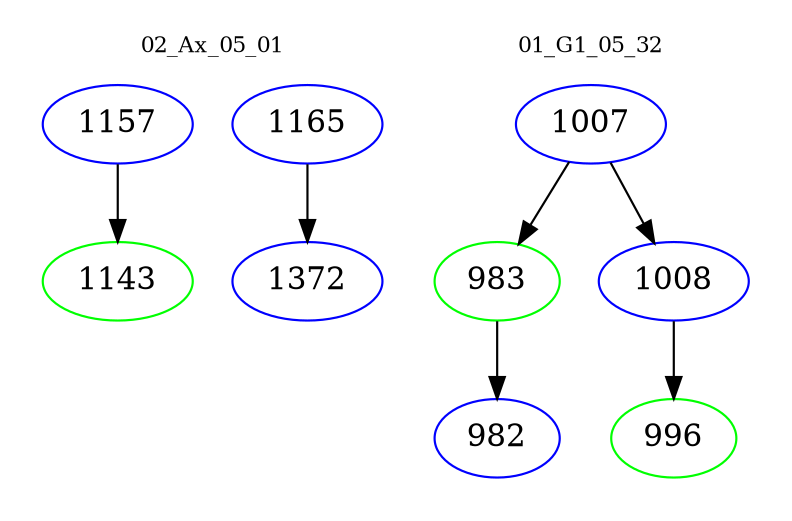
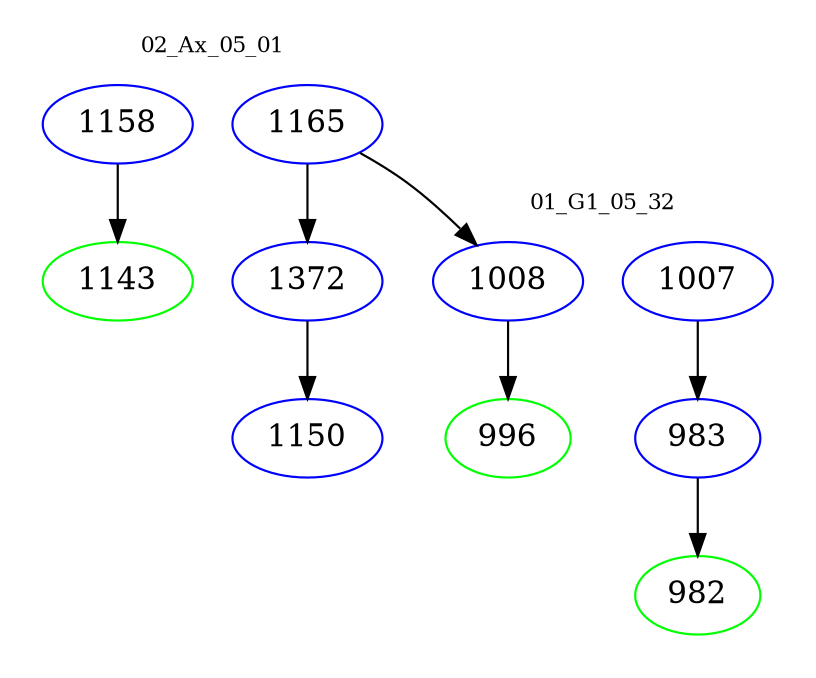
node "1157": label "1157" -> "1158"
edge "1007" -> "1008": now "1165" -> "1008"
node "983": color green -> blue
node "1150": added
node "982": color blue -> green
